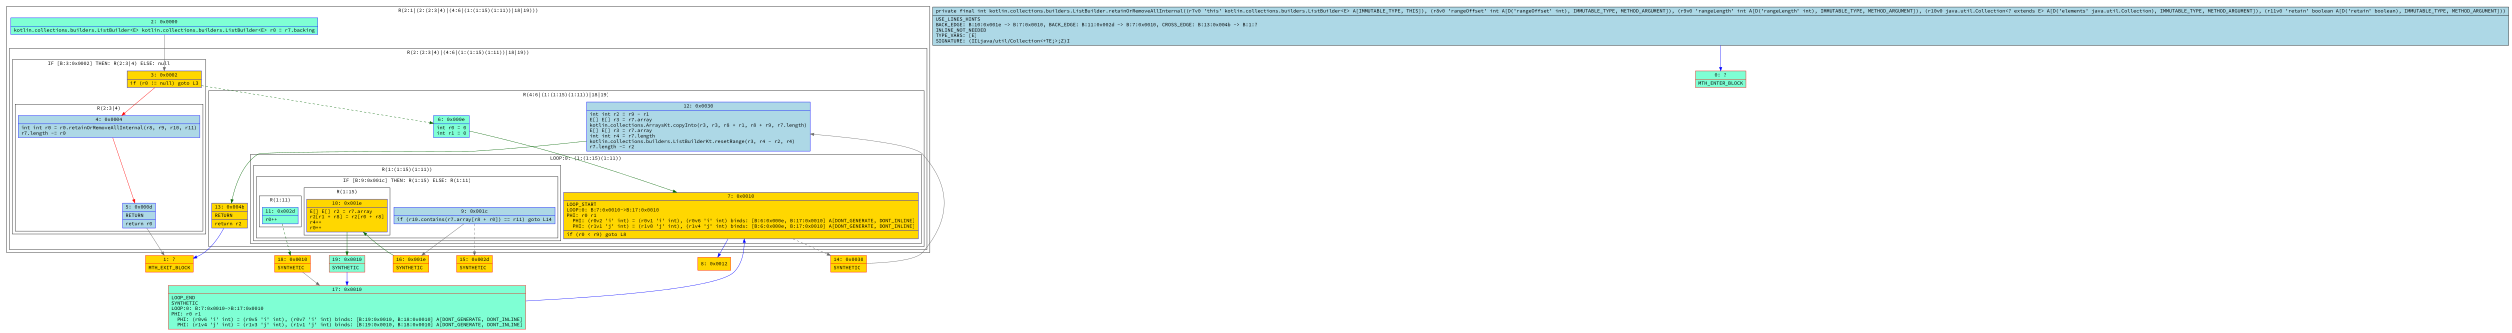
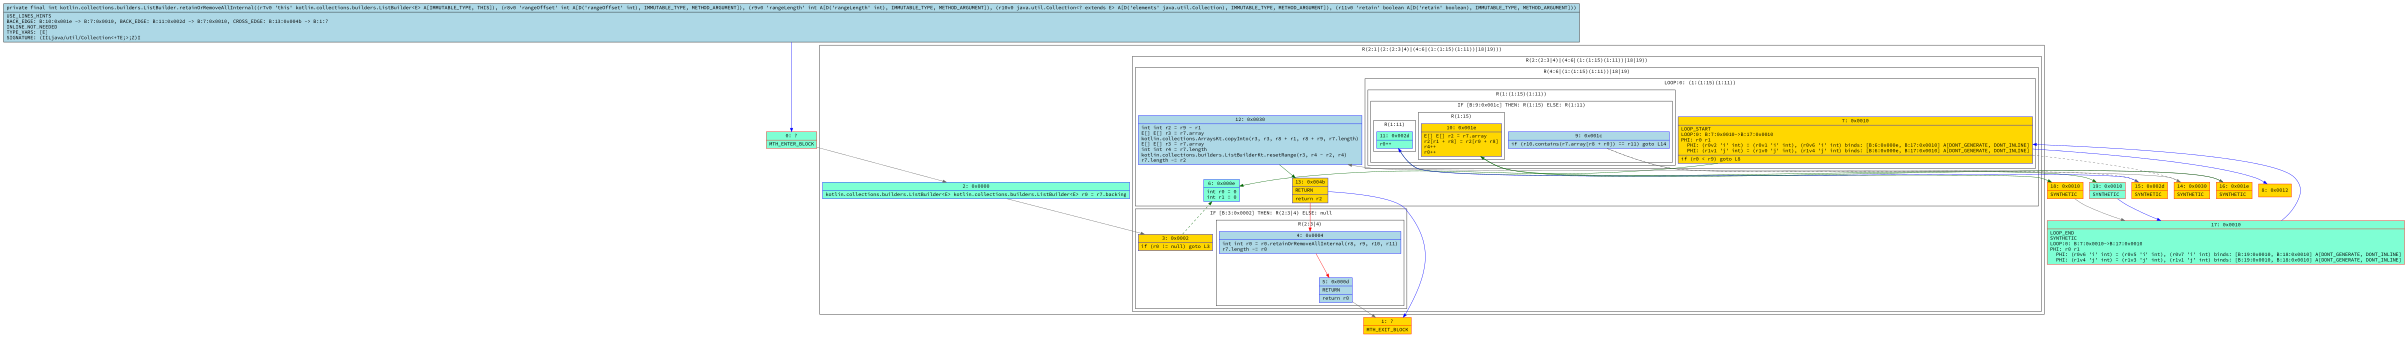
edge "3: 0x0002" -> "4: 0x0004": now "13: 0x004b" -> "4: 0x0004"
edge "6: 0x000e" -> "7: 0x0010": reversed
edge "0: ?" -> "2: 0x0000": added
edge "15: 0x002d" -> "11: 0x002d": added
edge "11: 0x002d" -> "18: 0x0010": style dashed -> solid
